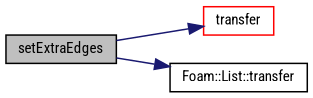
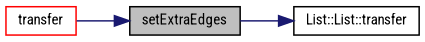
edge "setExtraEdges" -> "transfer": reversed
node "Foam::List::transfer": label "Foam::List::transfer" -> "List::List::transfer"
